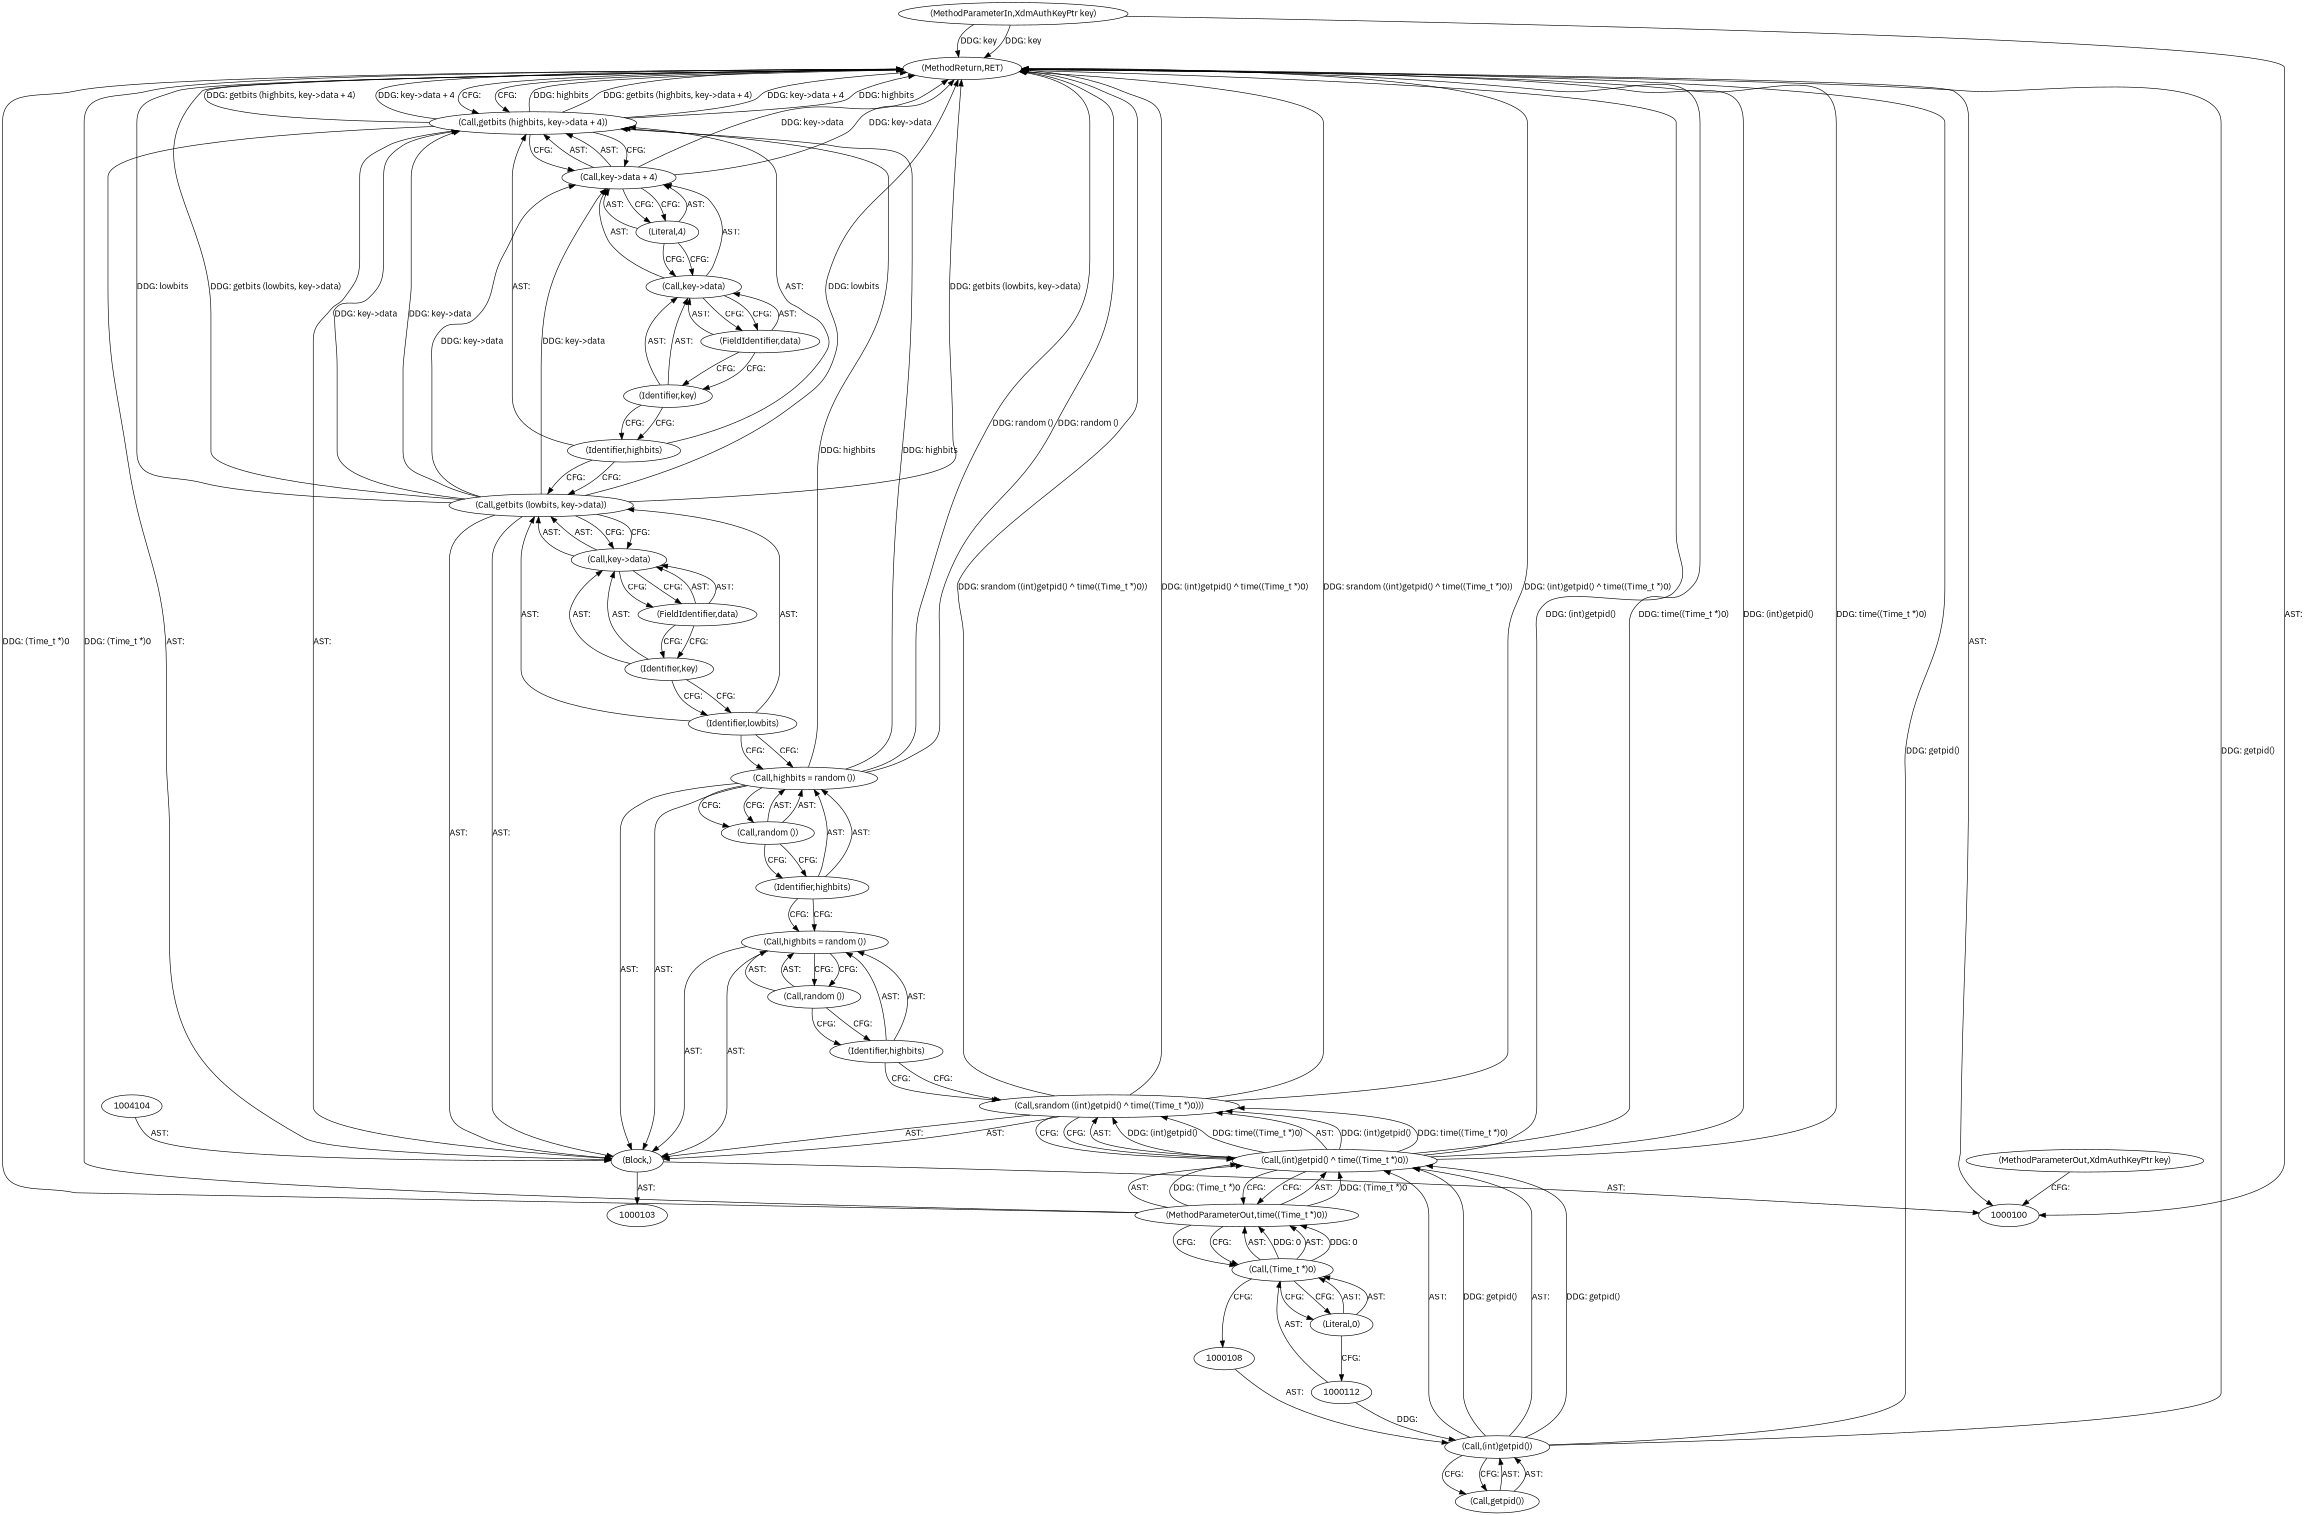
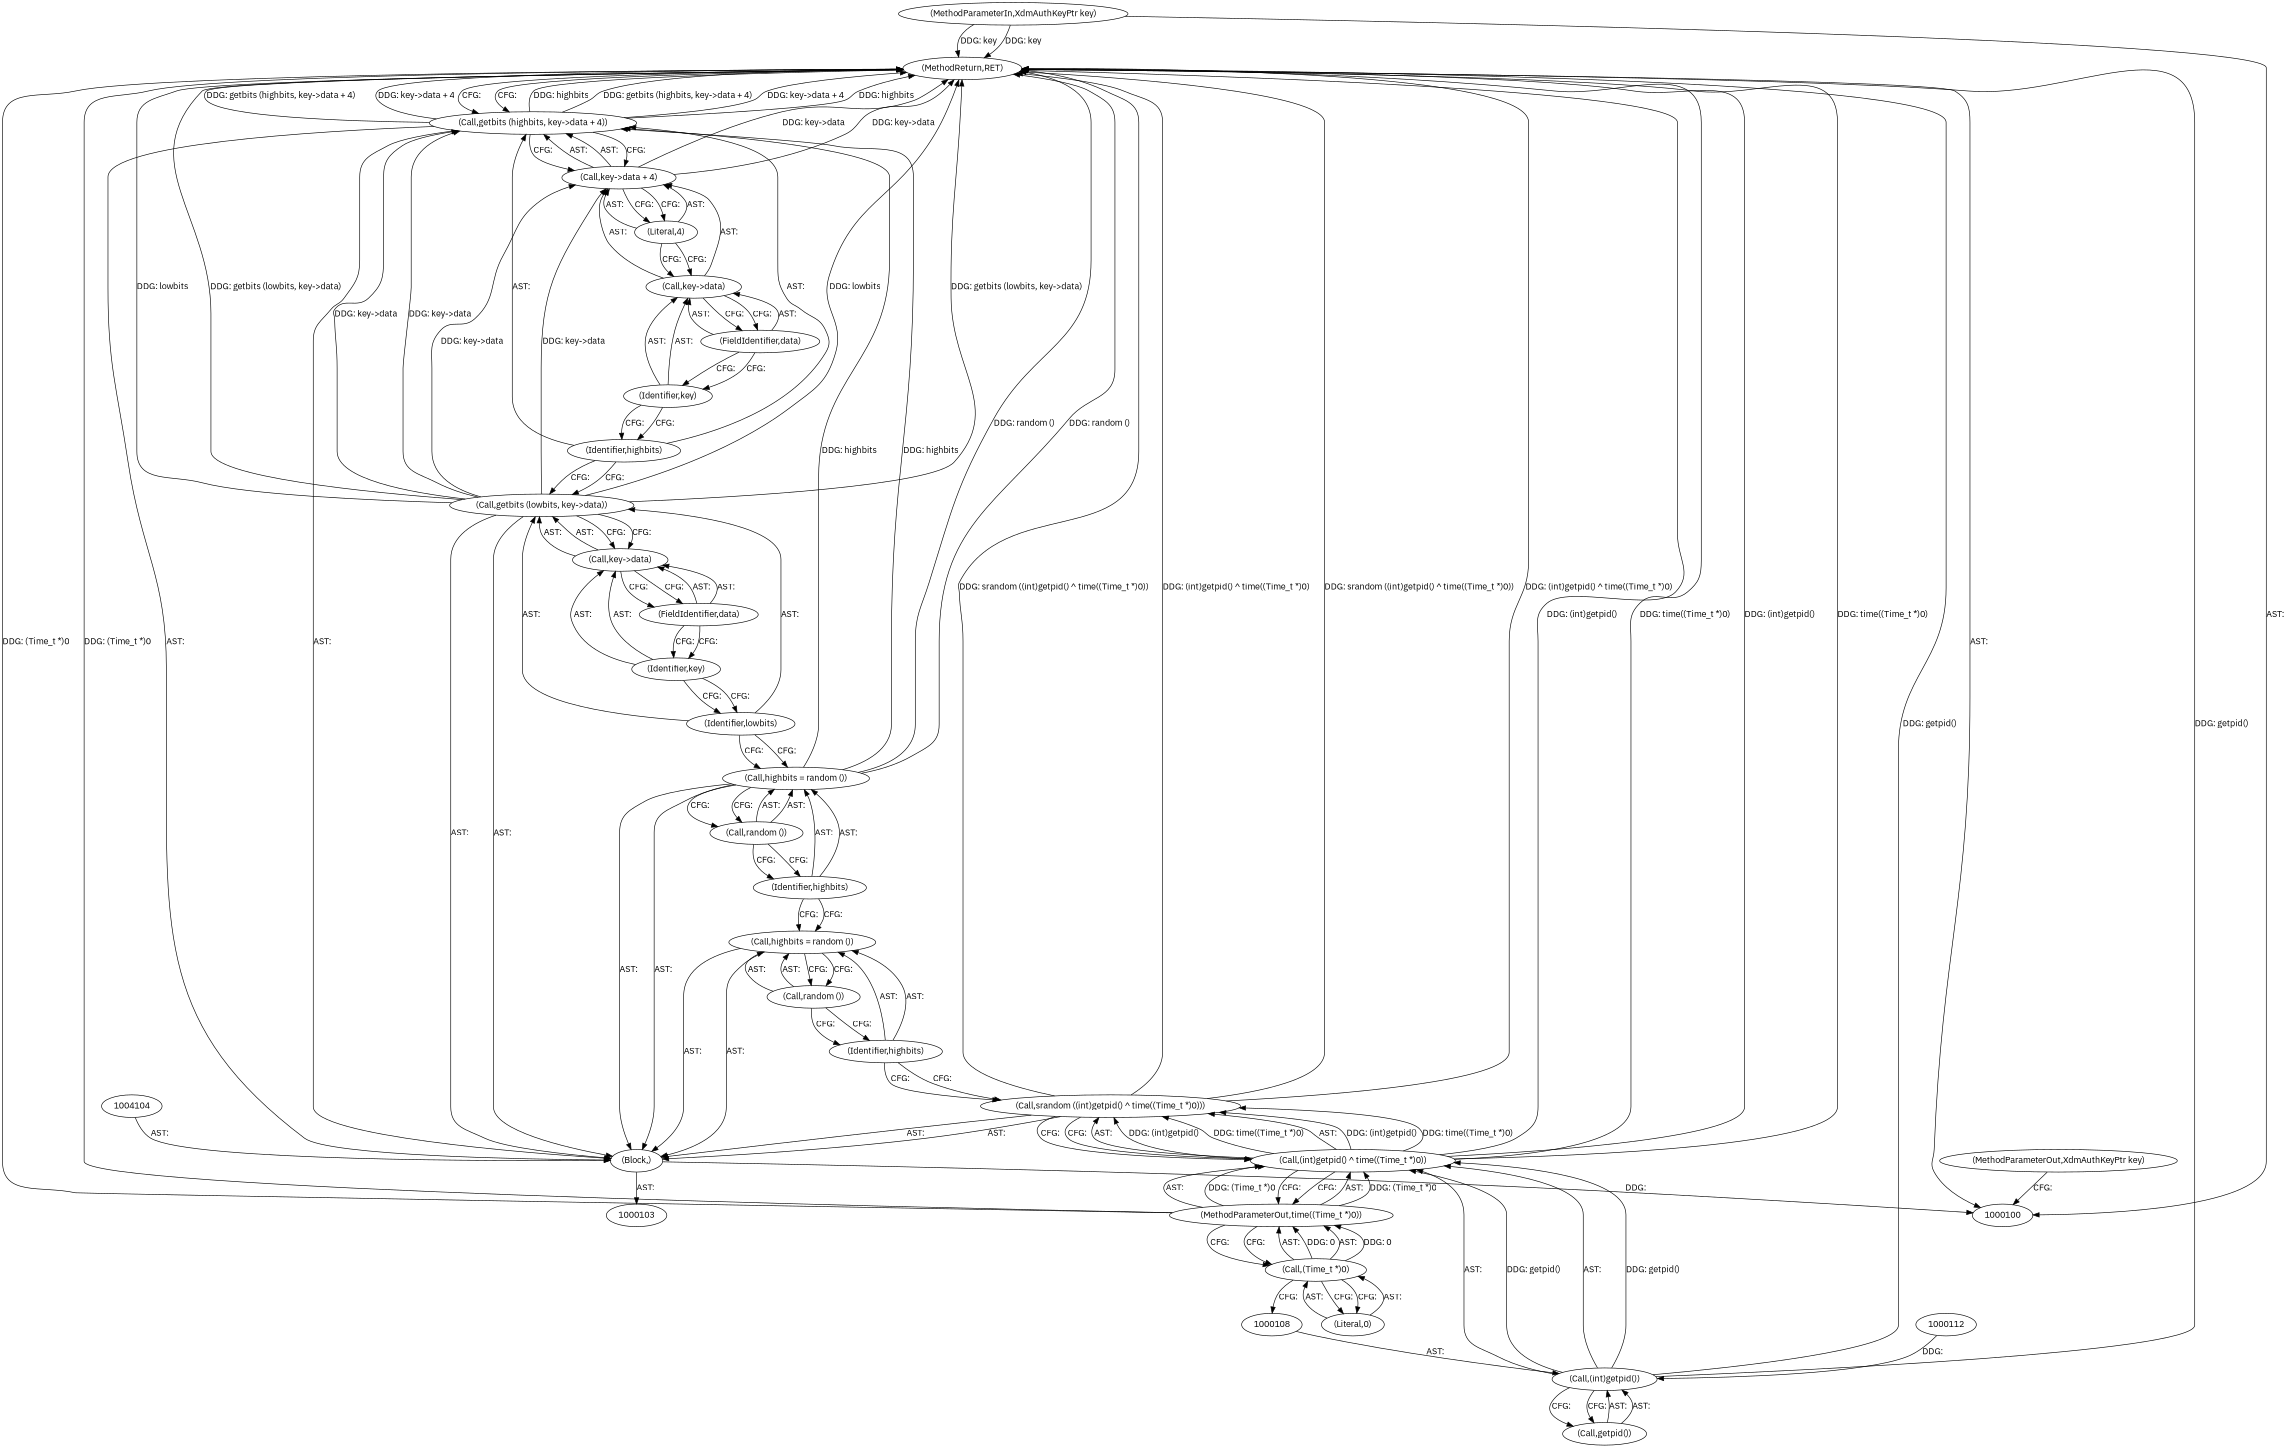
edge "(Block,)" -> "1000100": label "AST: " -> "DDG: "
edge "1000112" -> "(Call,(Time_t *)0)": removed, label "AST:"
edge "(Literal,0)" -> "1000112": removed, label "CFG:"
